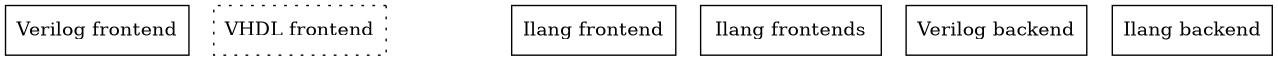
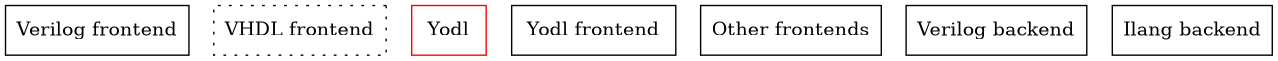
node "Yodl": added
node "Ilang frontend": label "Ilang frontend" -> "Yodl frontend"
node "Ilang frontends": label "Ilang frontends" -> "Other frontends"
